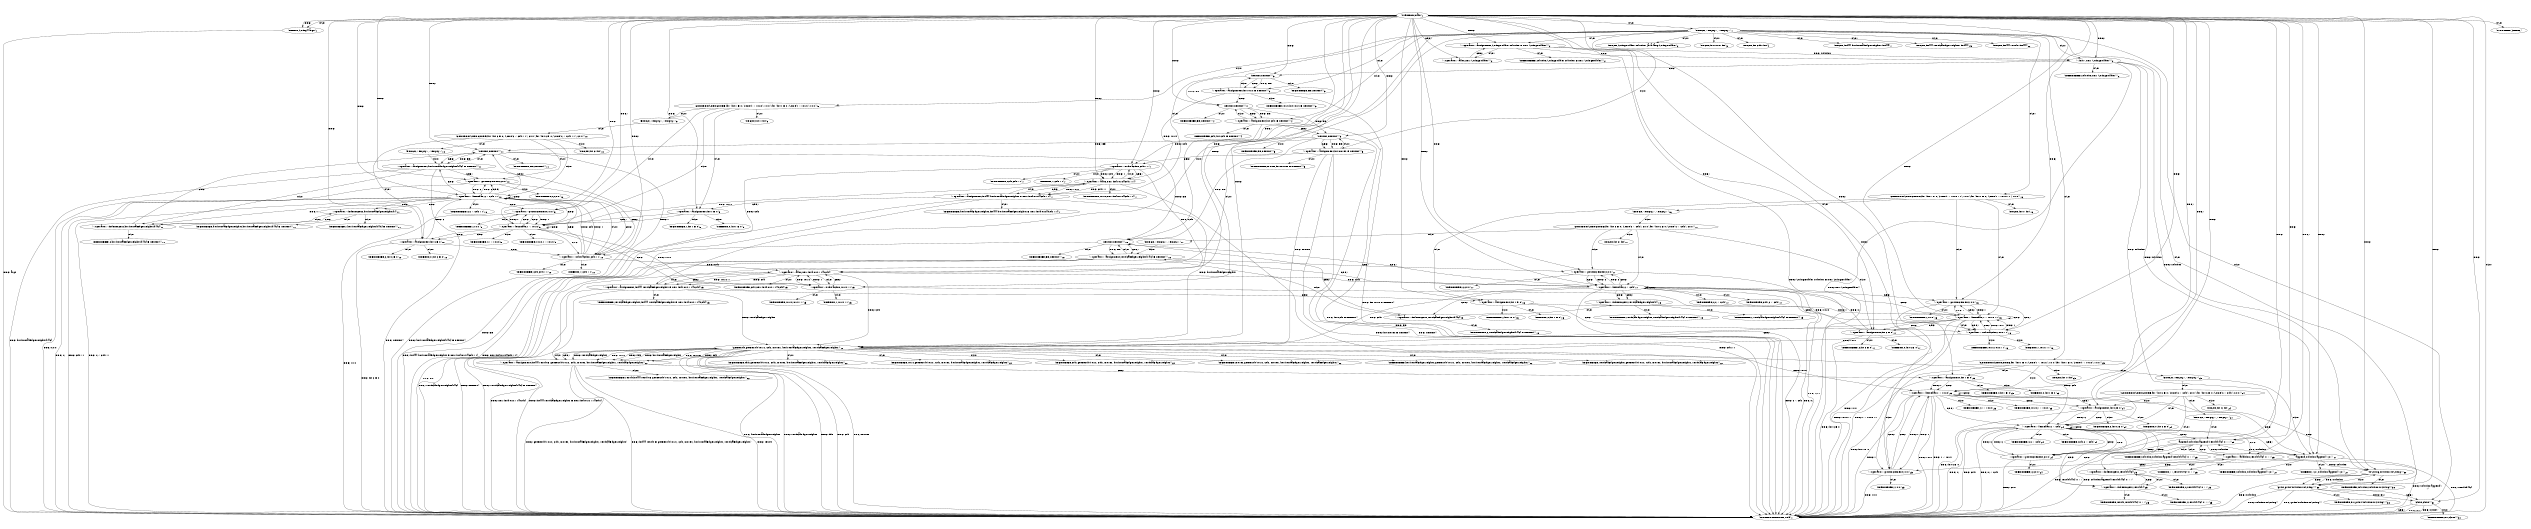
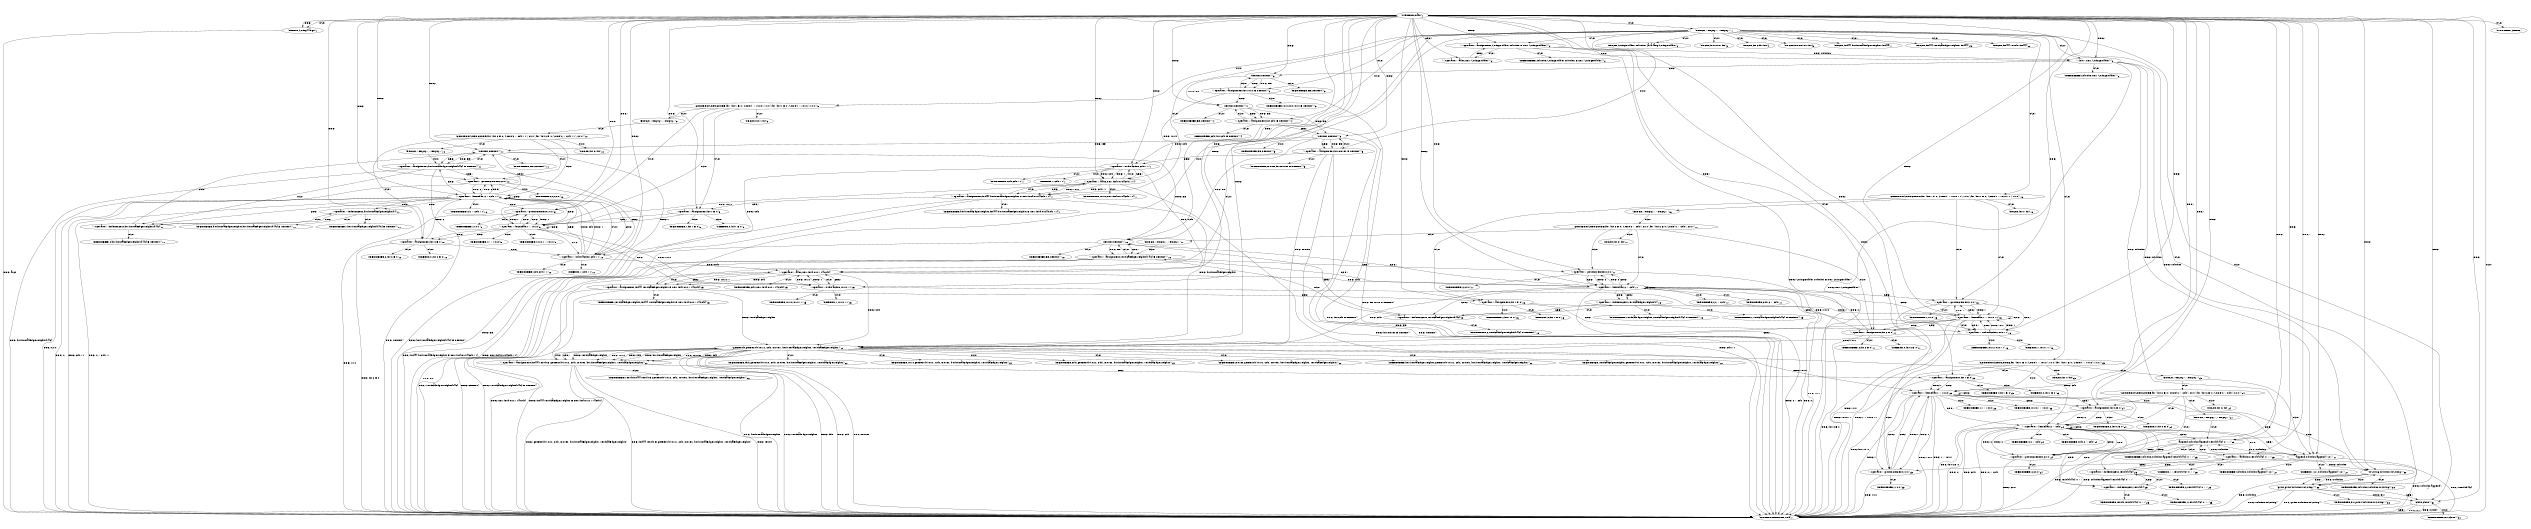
node "(LOCAL,int moves: int)": added
edge "(<operator>.lessThan,c < cols - 1)" -> "(<operator>.indexAccess,horizontalEdgeWeights[r][c])": label "DDG: 1" -> "CDG: "
edge "(<operator>.indexAccess,verticalEdgeWeights[r])" -> "(<operator>.indexAccess,verticalEdgeWeights[r][c])": added, label "CFG:"
